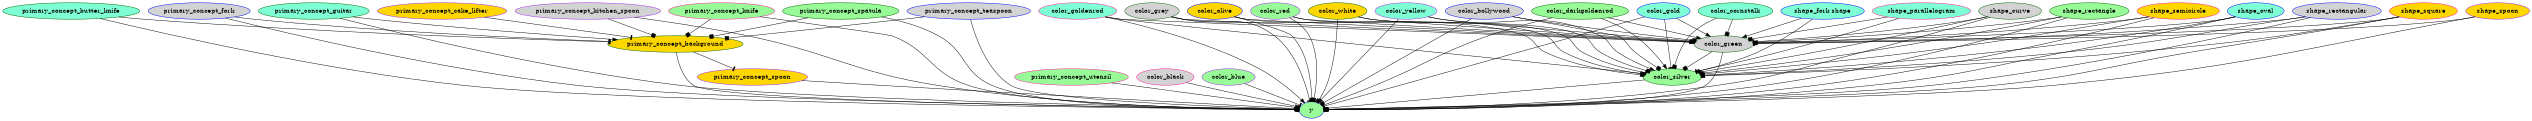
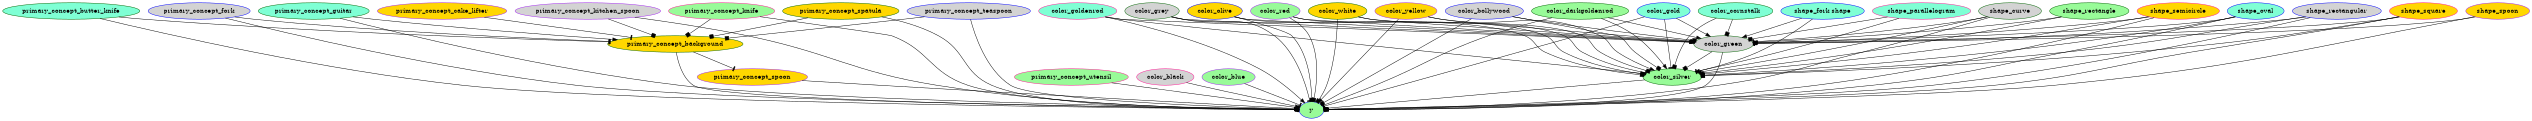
node "primary_concept_spatula": fillcolor palegreen -> gold
node "color_yellow": fillcolor aquamarine -> gold
edge "shape_rectangle" -> "y": removed
